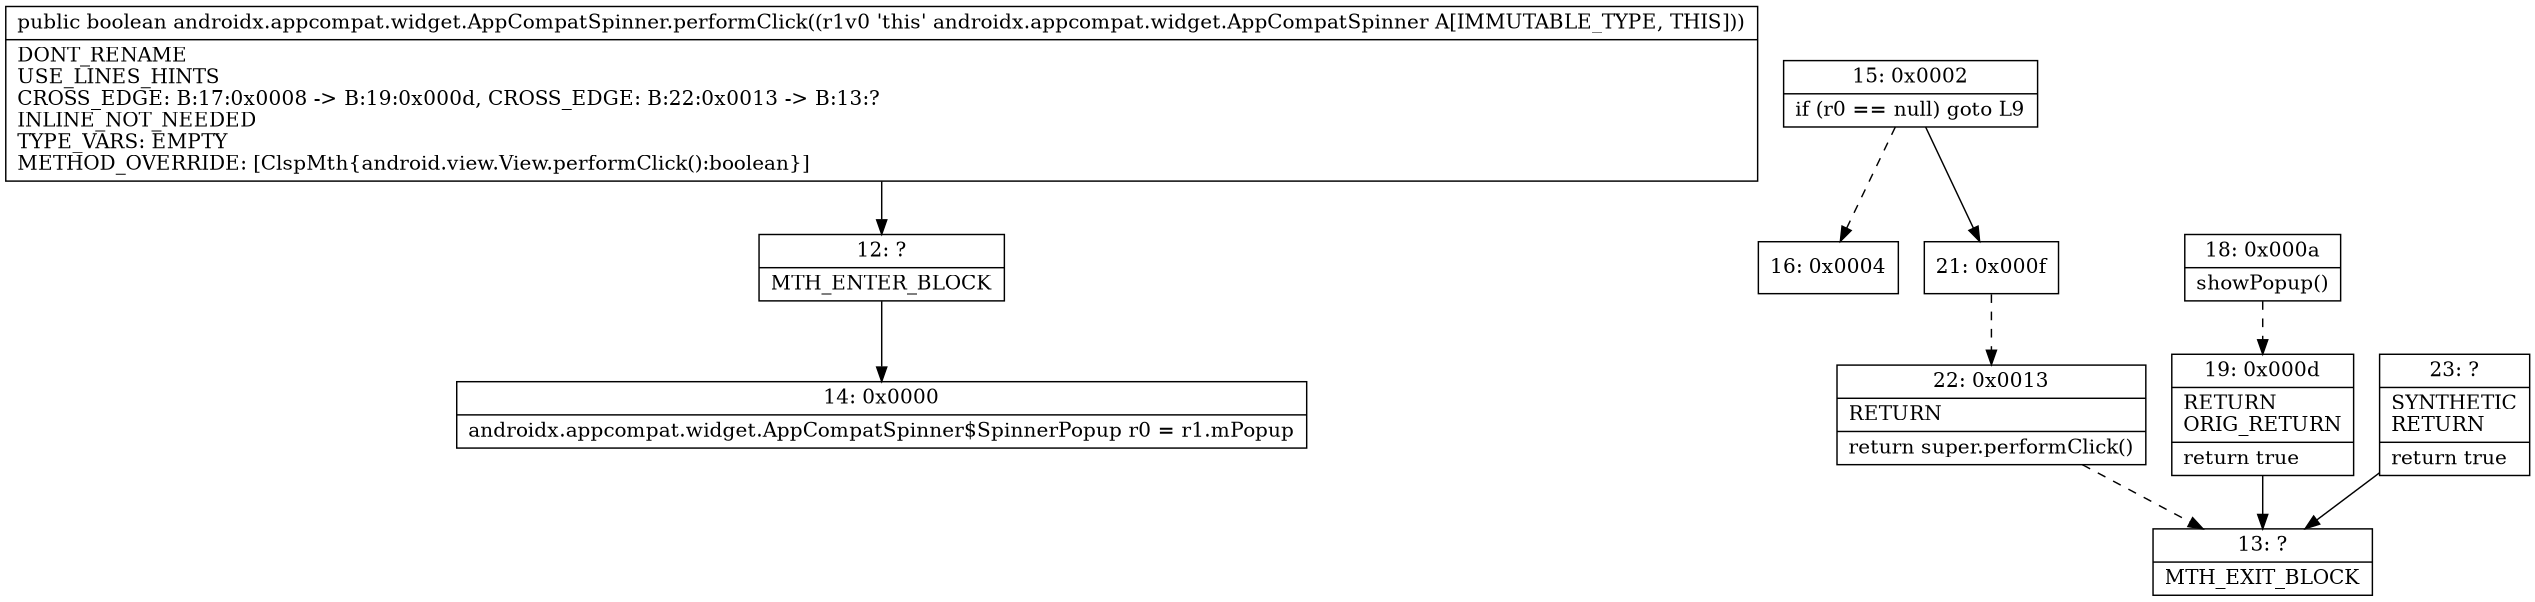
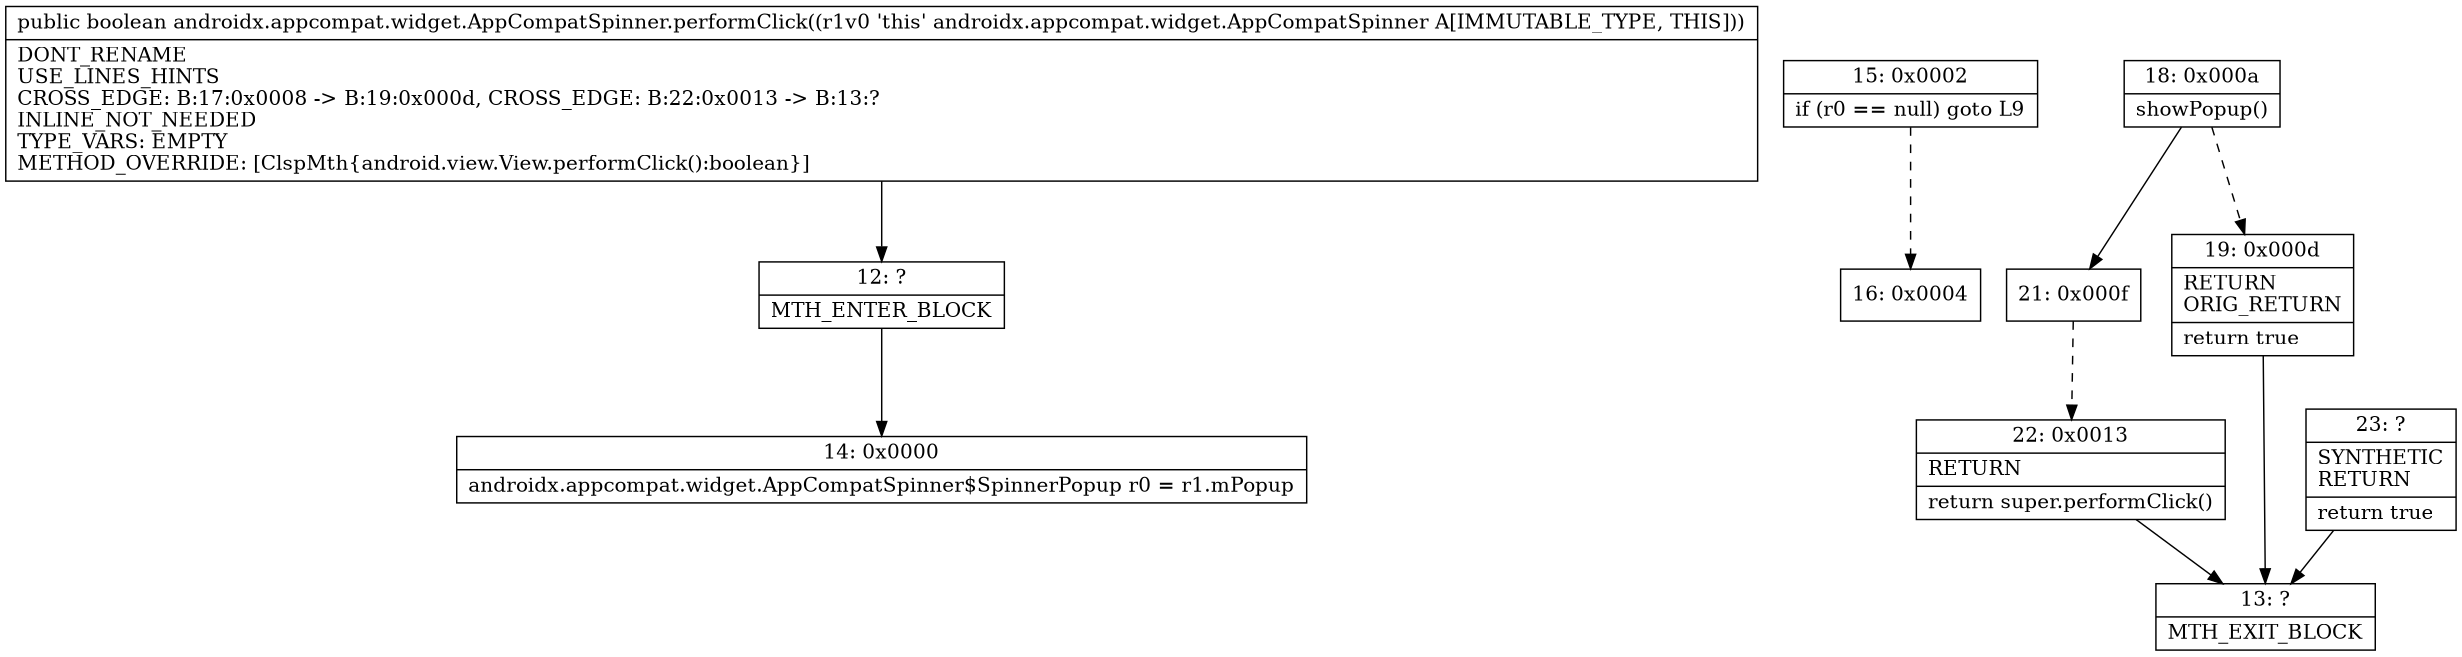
edge "15: 0x0002" -> "21: 0x000f": now "18: 0x000a" -> "21: 0x000f"
edge "22: 0x0013" -> "13: ?": style dashed -> solid
